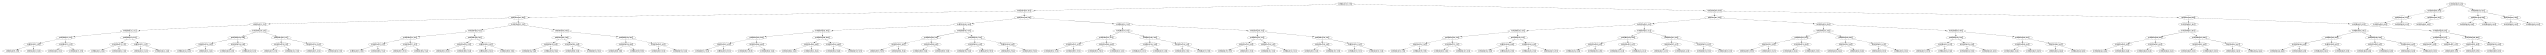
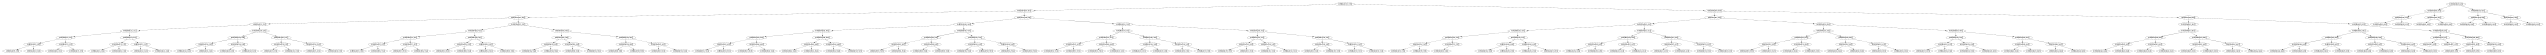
node "Node{data=[8616, 8616]}": added
node "Node{data=[5854, 5854]}": removed
